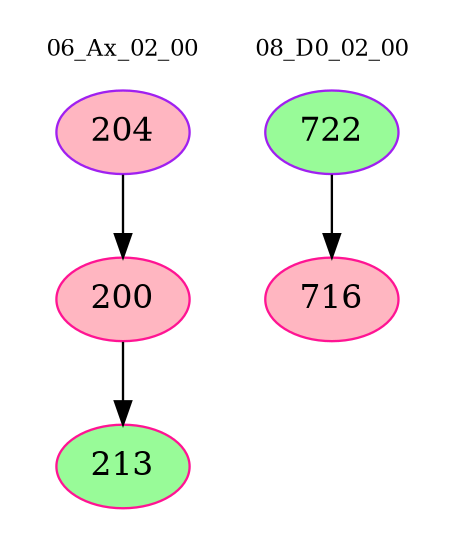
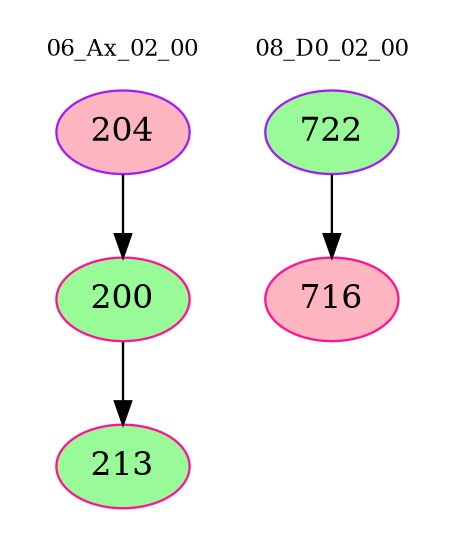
node "200": fillcolor lightpink -> palegreen
